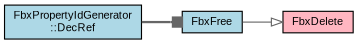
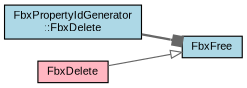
node "FbxPropertyIdGenerator ::DecRef": label "FbxPropertyIdGenerator ::DecRef" -> "FbxPropertyIdGenerator ::FbxDelete"
edge "FbxFree" -> "FbxDelete": reversed
